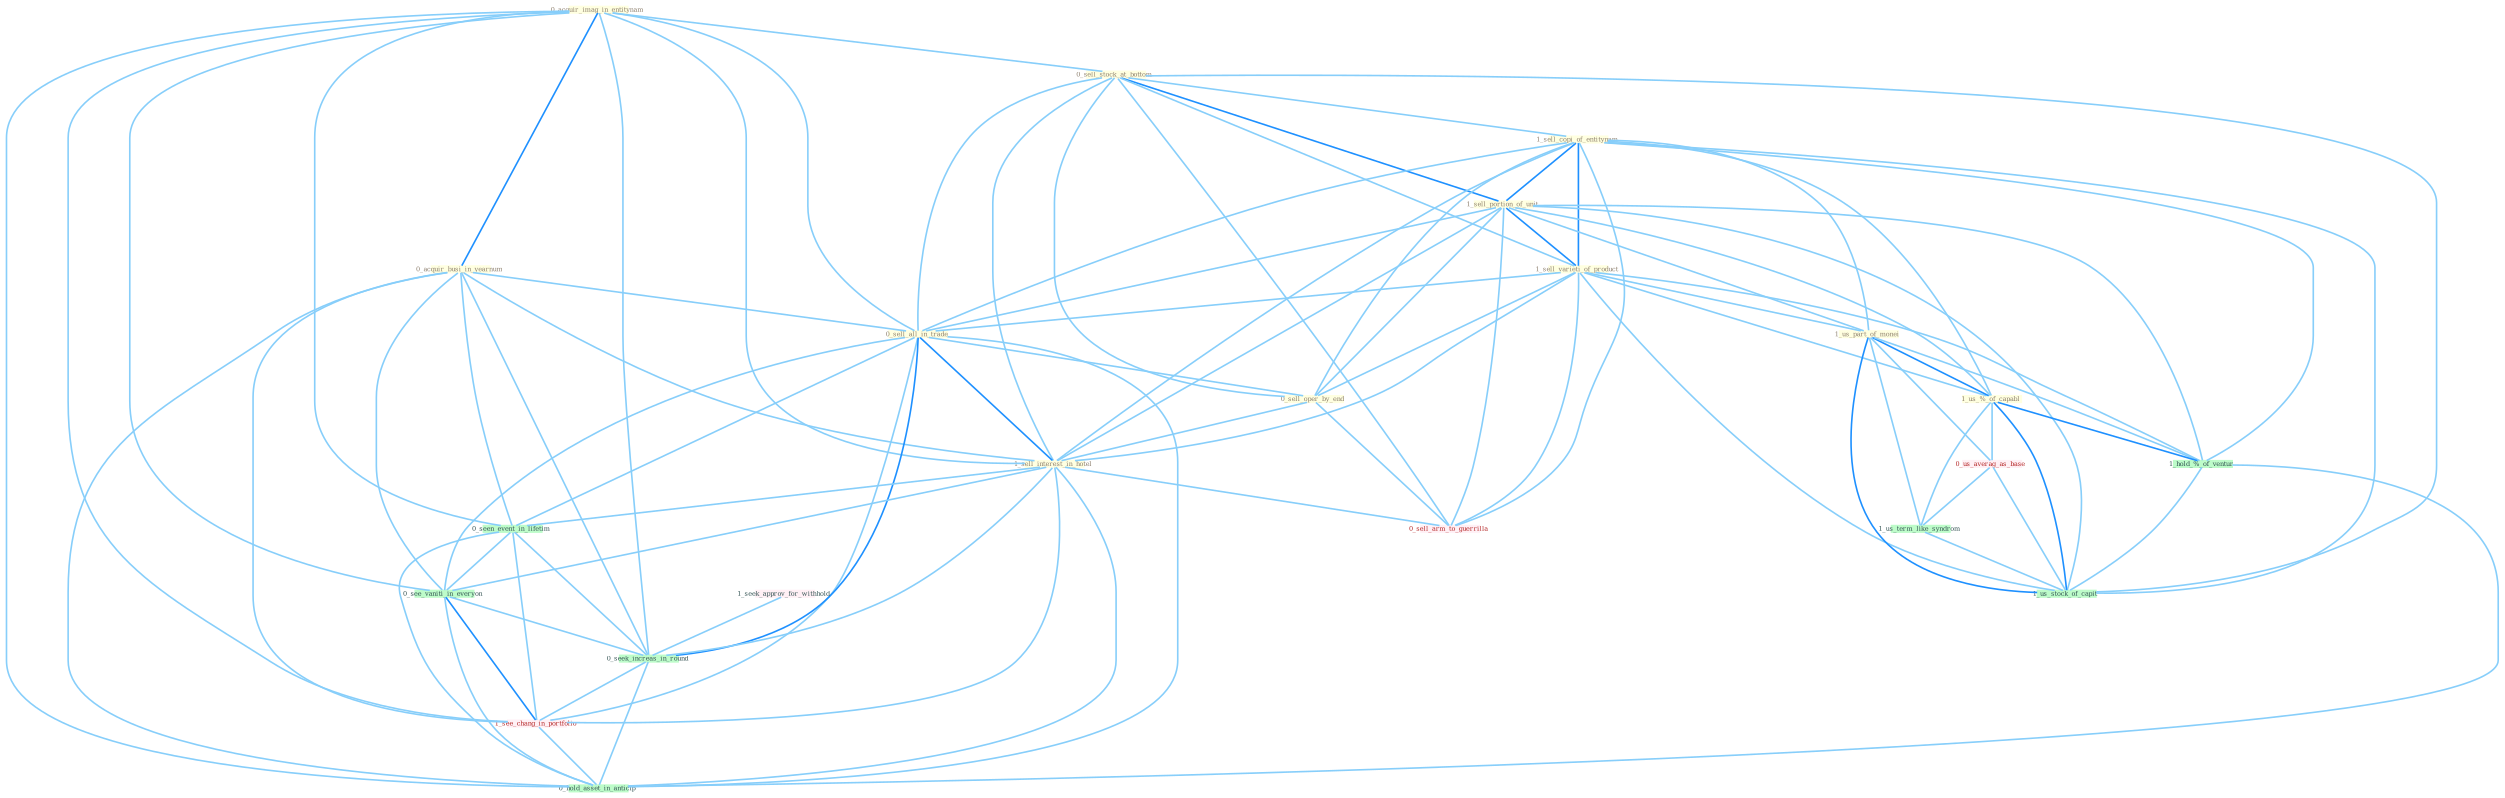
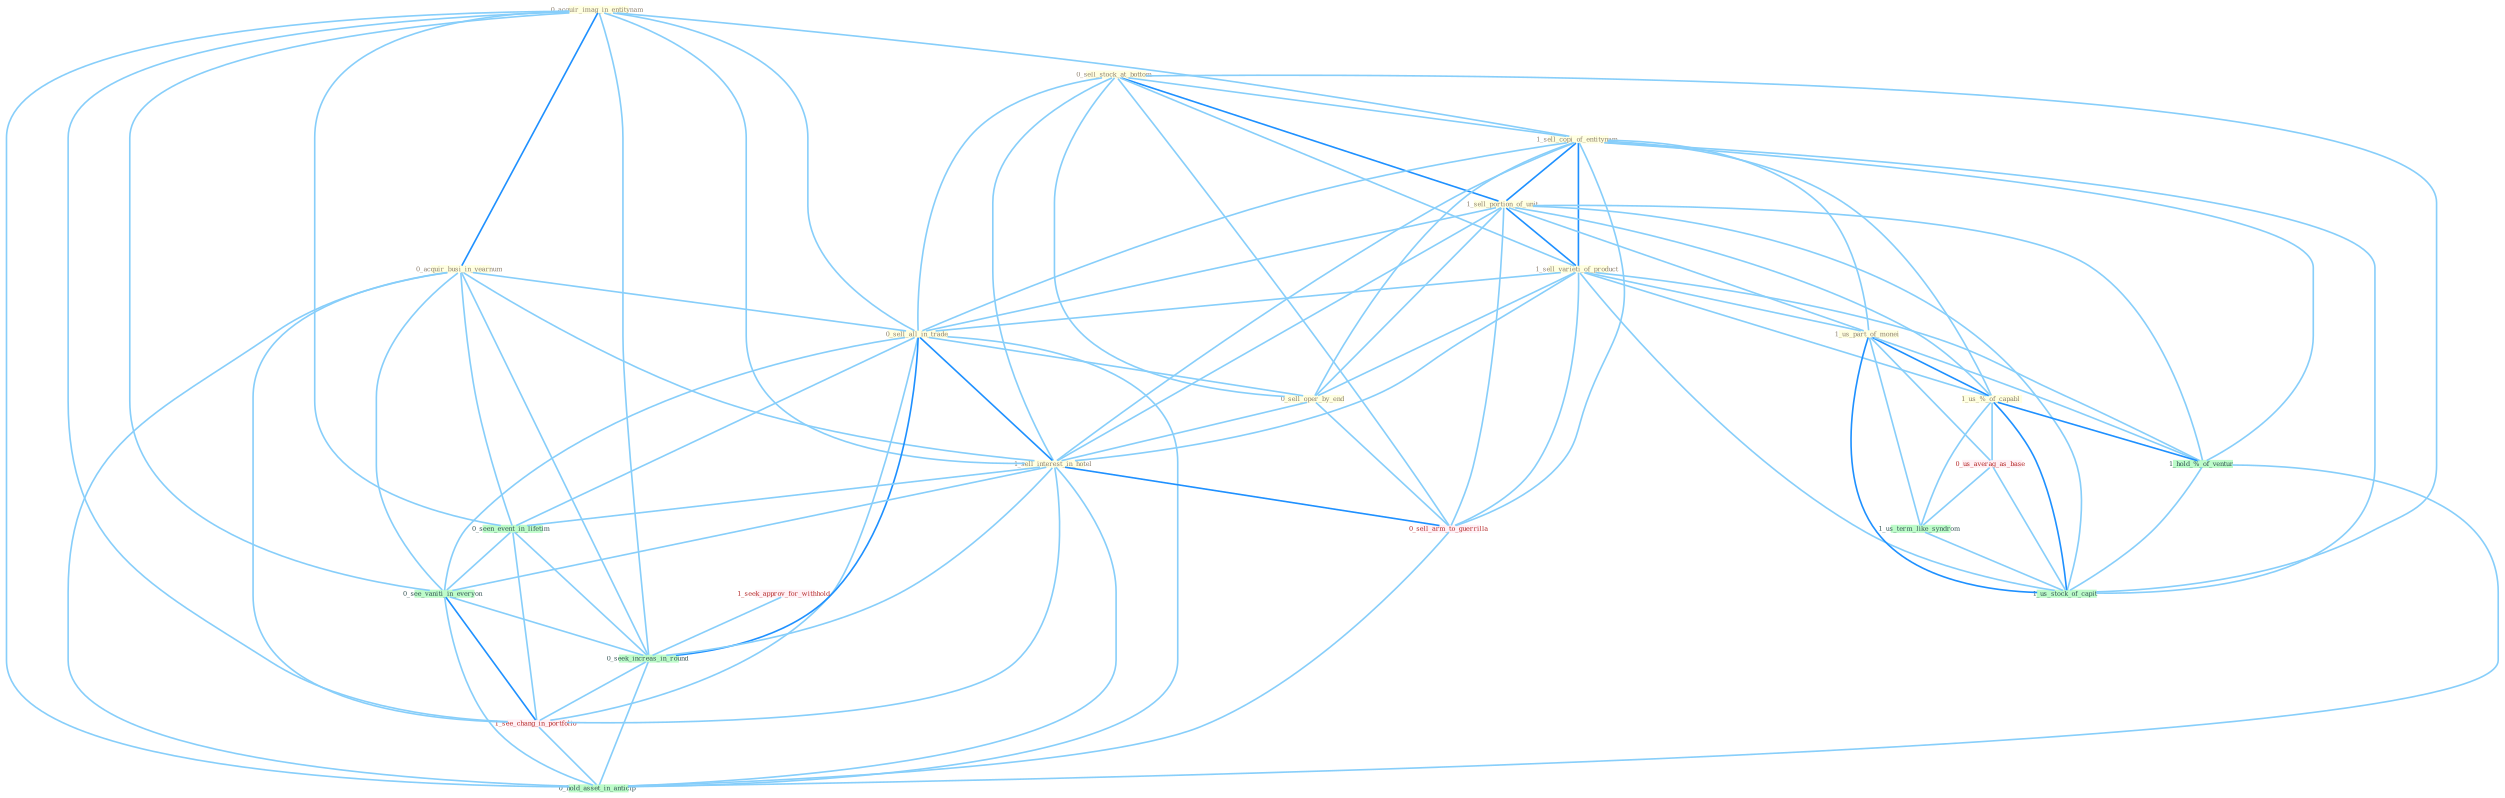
edge "0_acquir_imag_in_entitynam" -- "0_sell_stock_at_bottom": now "0_acquir_imag_in_entitynam" -- "1_sell_copi_of_entitynam"
edge "1_sell_interest_in_hotel" -- "0_sell_arm_to_guerrilla": color #87cefa -> #1e90ff
node "1_seek_approv_for_withhold": fontcolor #2f4f4f -> #b22222
edge "0_seen_event_in_lifetim" -- "0_hold_asset_in_anticip": now "0_sell_arm_to_guerrilla" -- "0_hold_asset_in_anticip"
